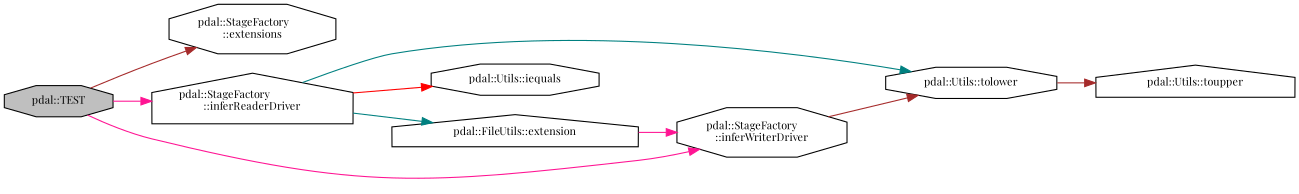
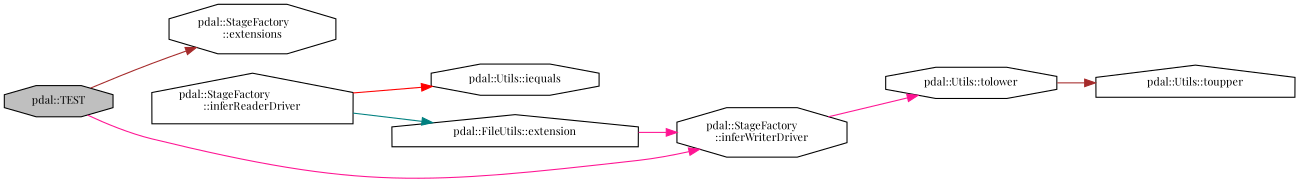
edge "pdal::StageFactory ::inferReaderDriver" -> "pdal::Utils::tolower": removed
edge "pdal::TEST" -> "pdal::StageFactory ::inferReaderDriver": removed
edge "pdal::StageFactory ::inferWriterDriver" -> "pdal::Utils::tolower": color brown -> deeppink
